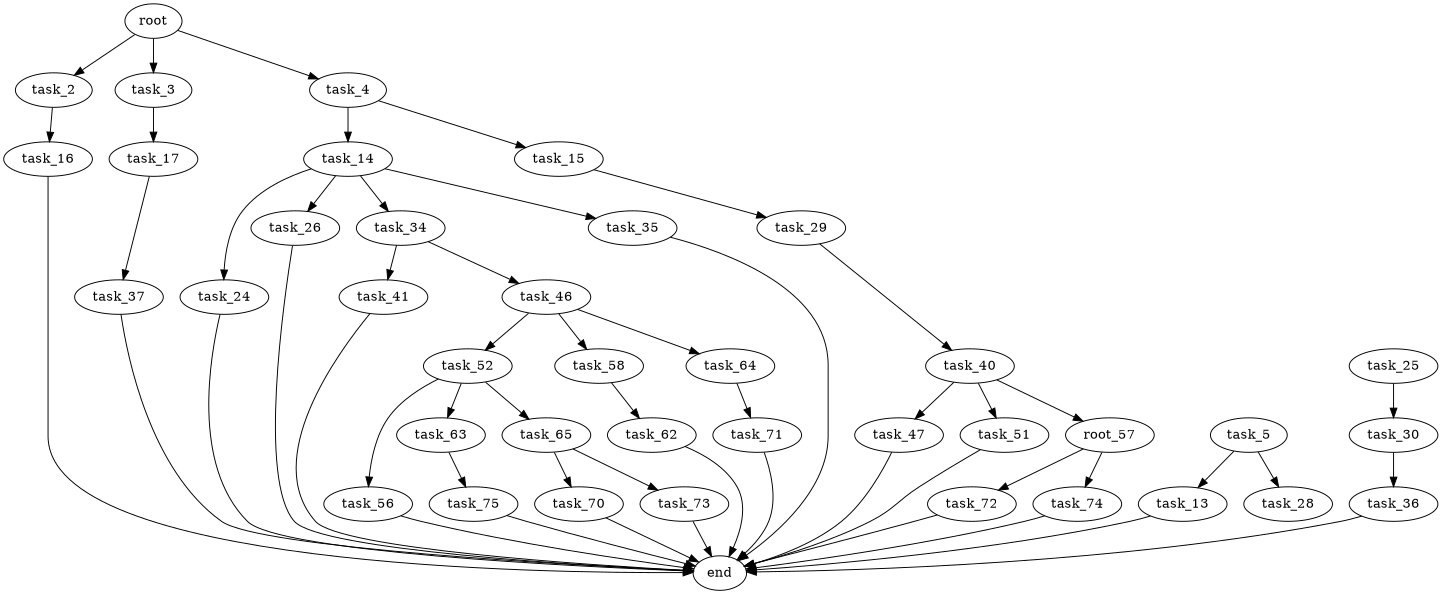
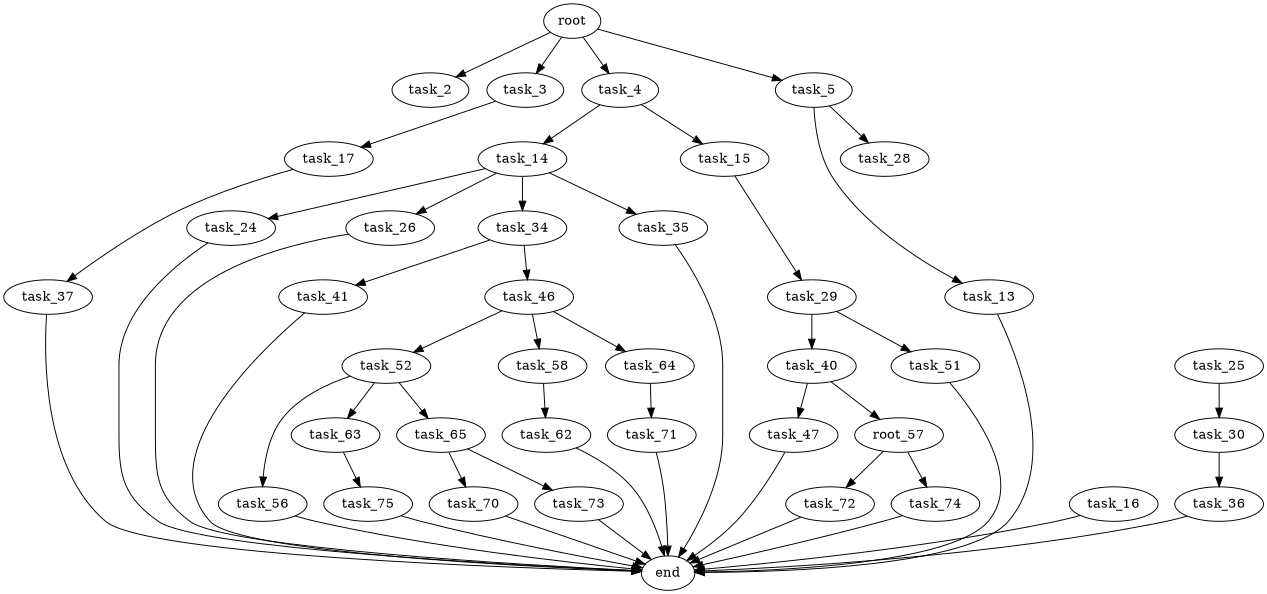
edge "root" -> "task_5": added
edge "task_2" -> "task_16": removed
edge "task_40" -> "task_51": now "task_29" -> "task_51"
